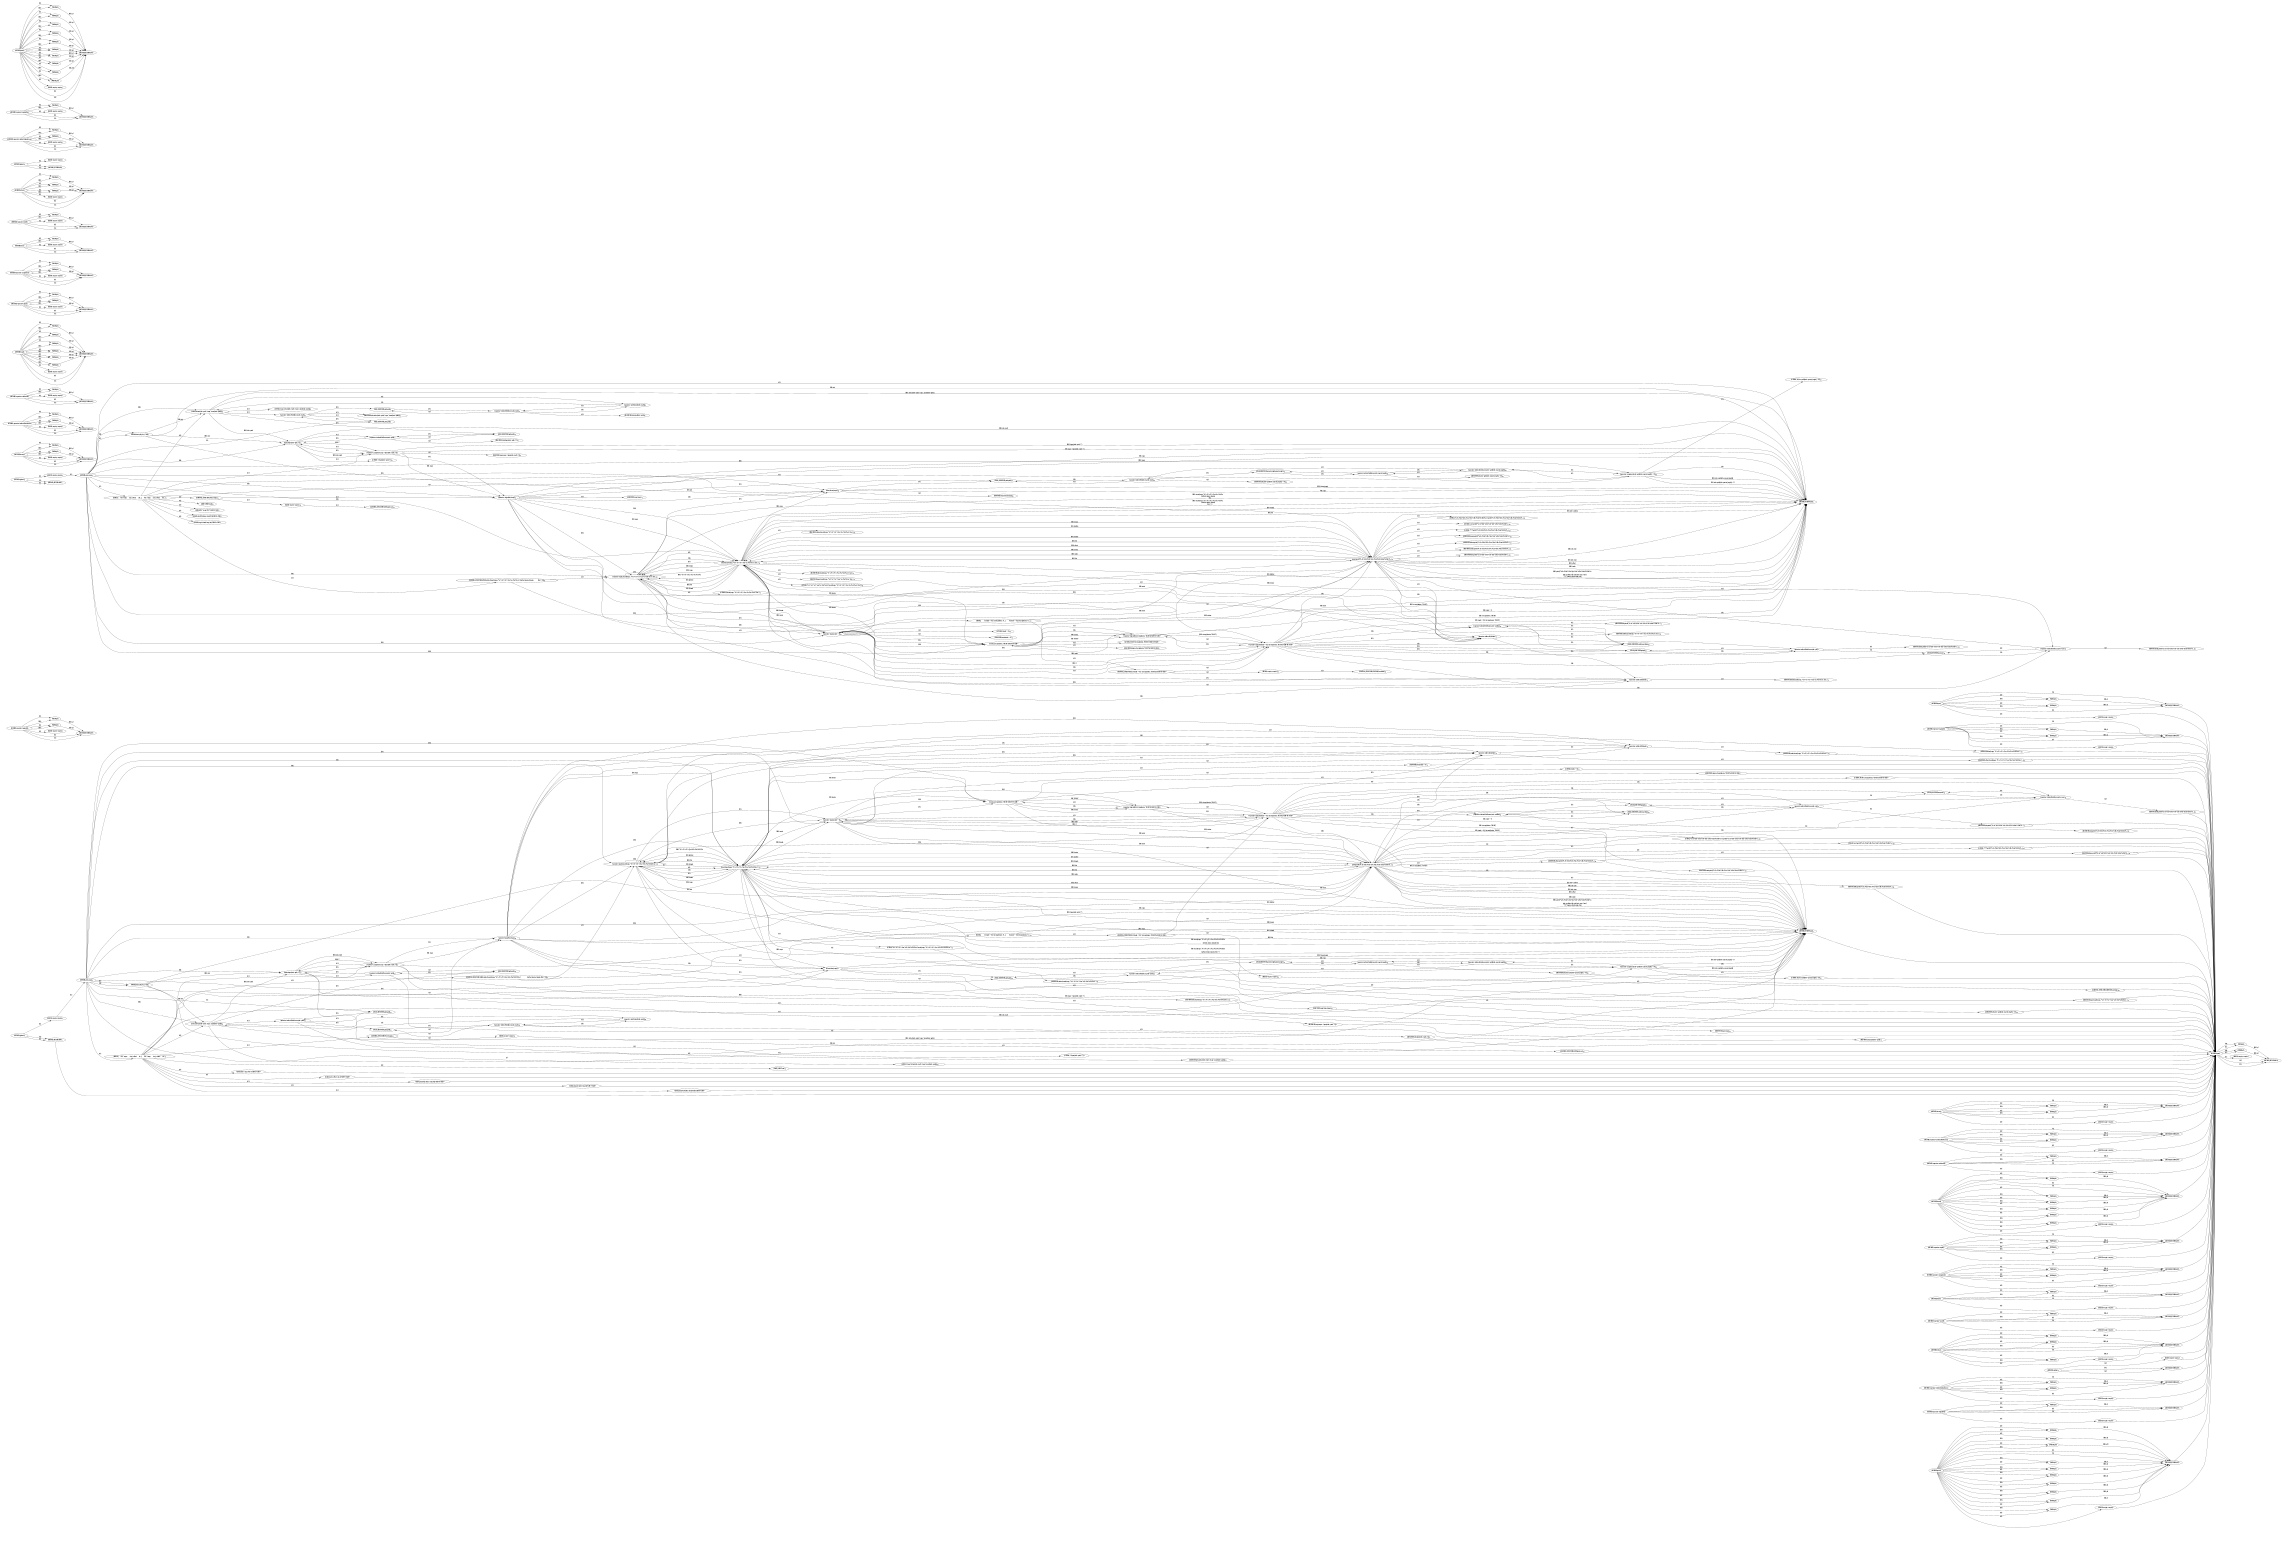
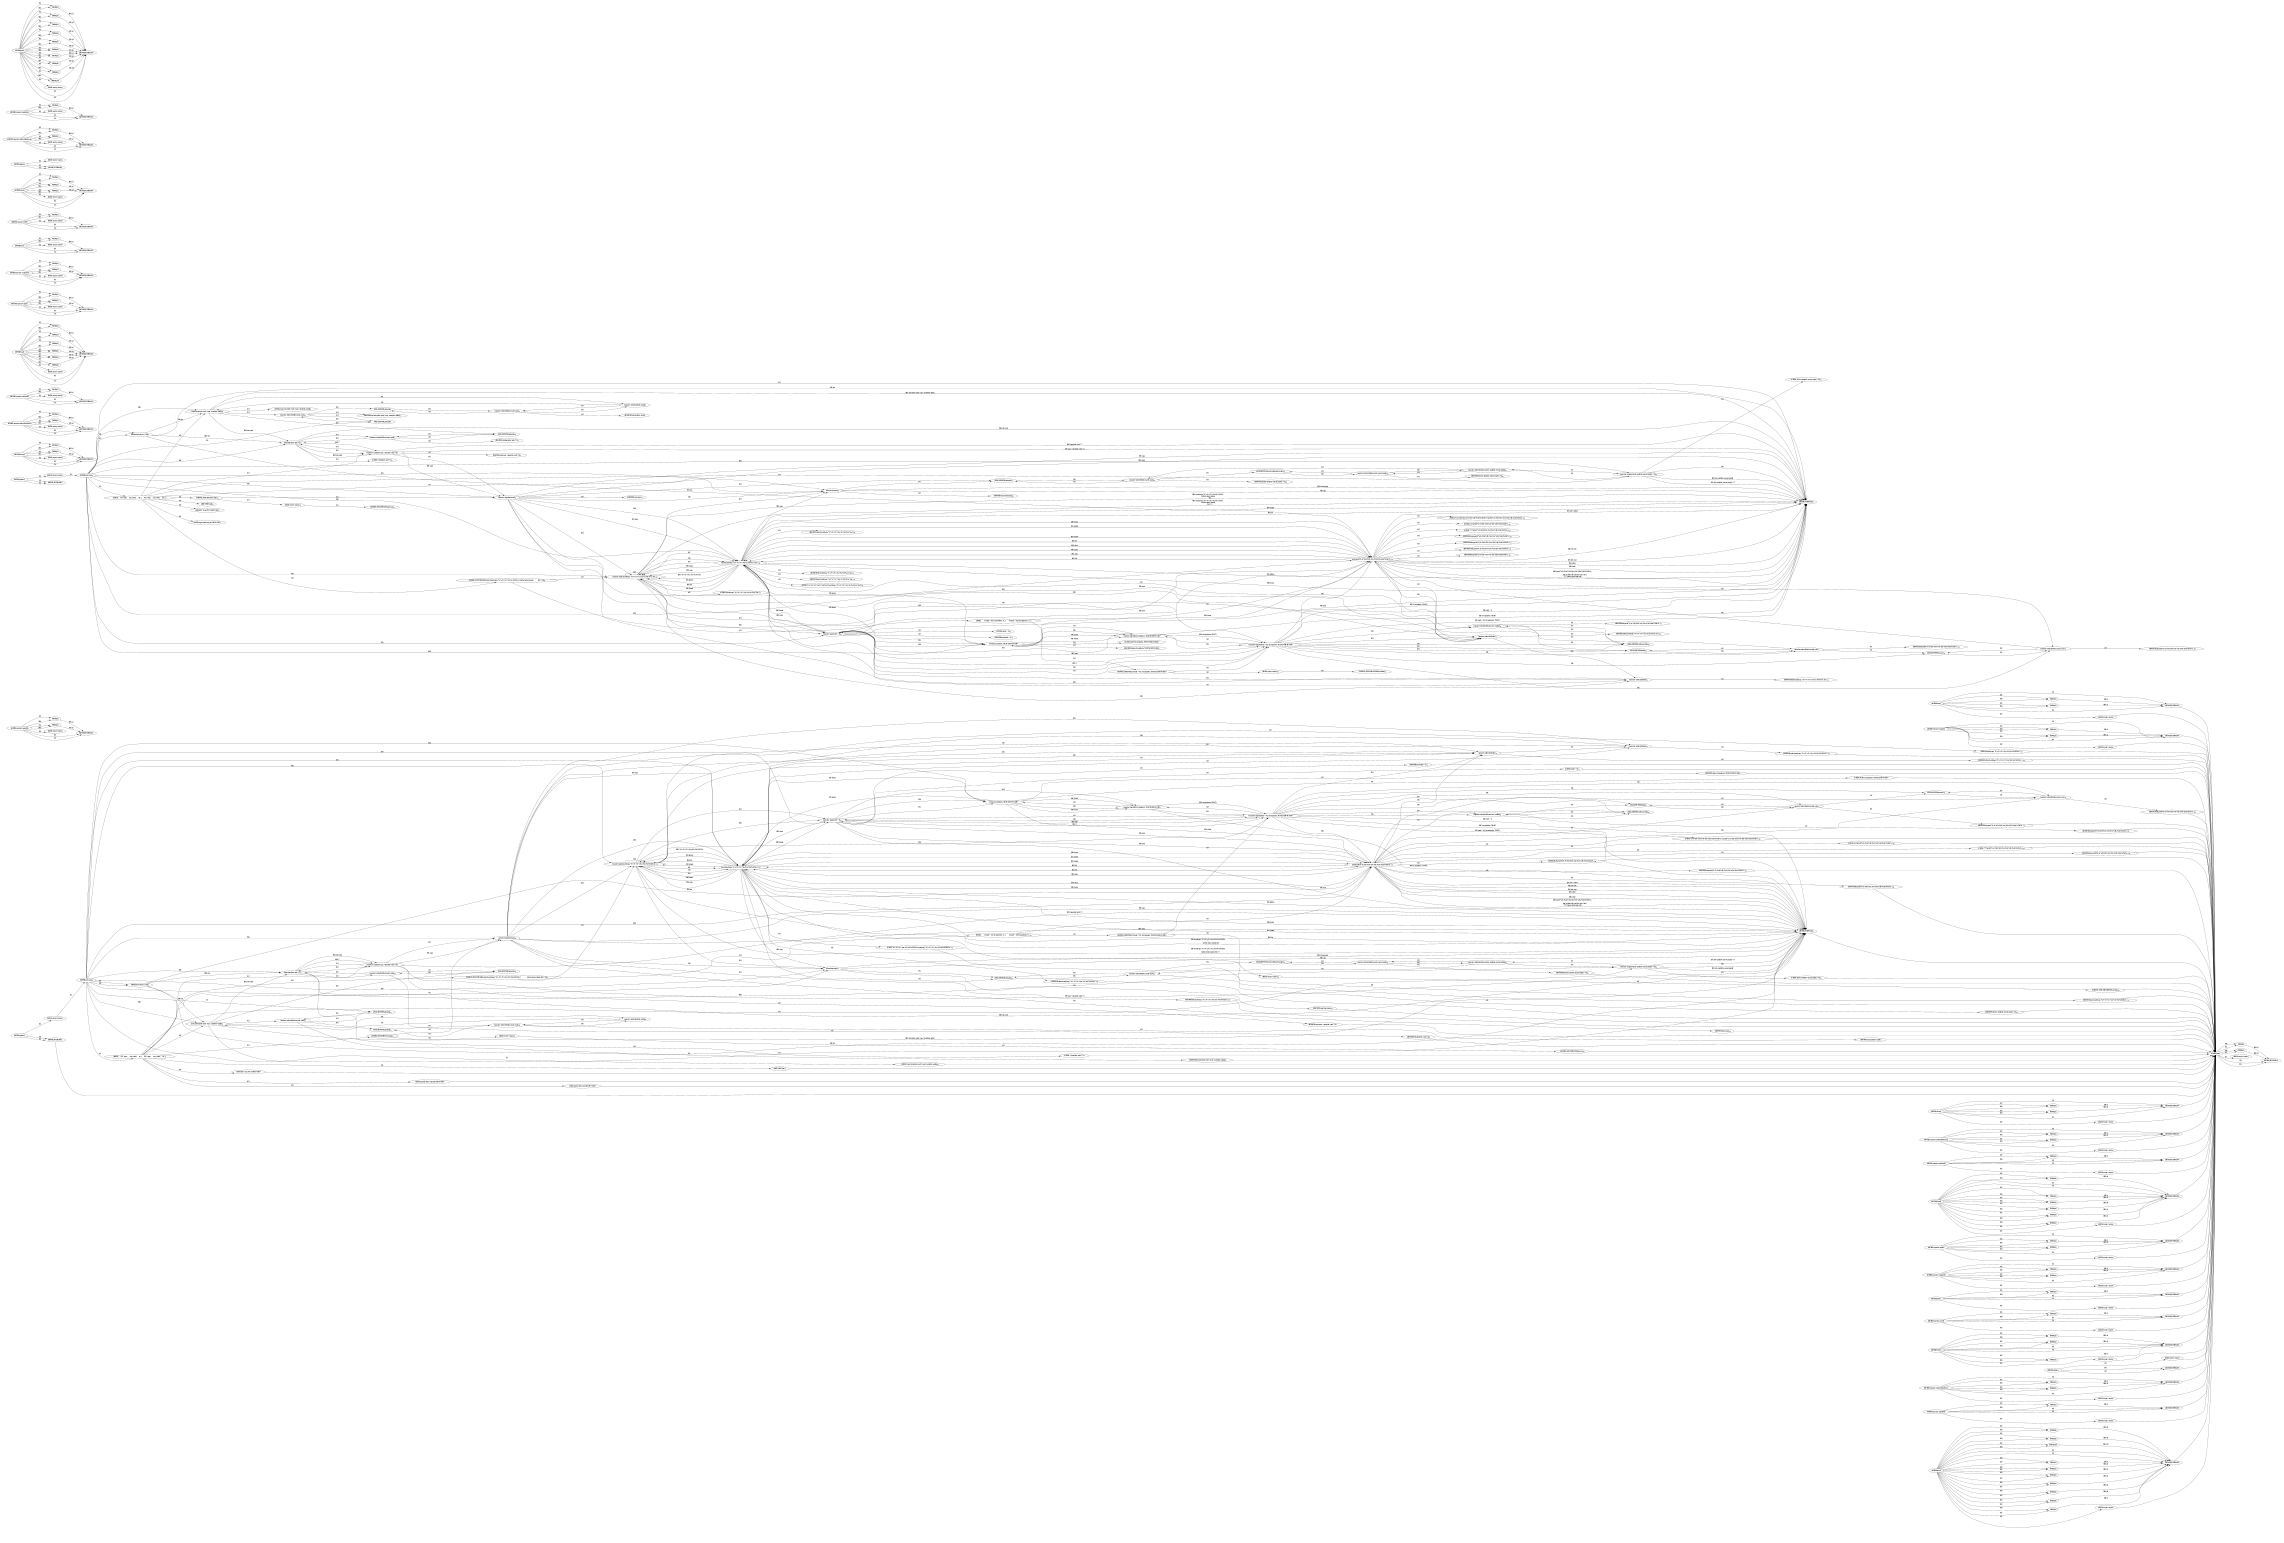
node "<(LOCAL,char[10] device: char[10])<SUB>5</SUB>>": removed
node "<(LOCAL,size_t offset: size_t)<SUB>5</SUB>>": removed
node "<(LOCAL,char[1024] file: char[1024])<SUB>8</SUB>>": removed
